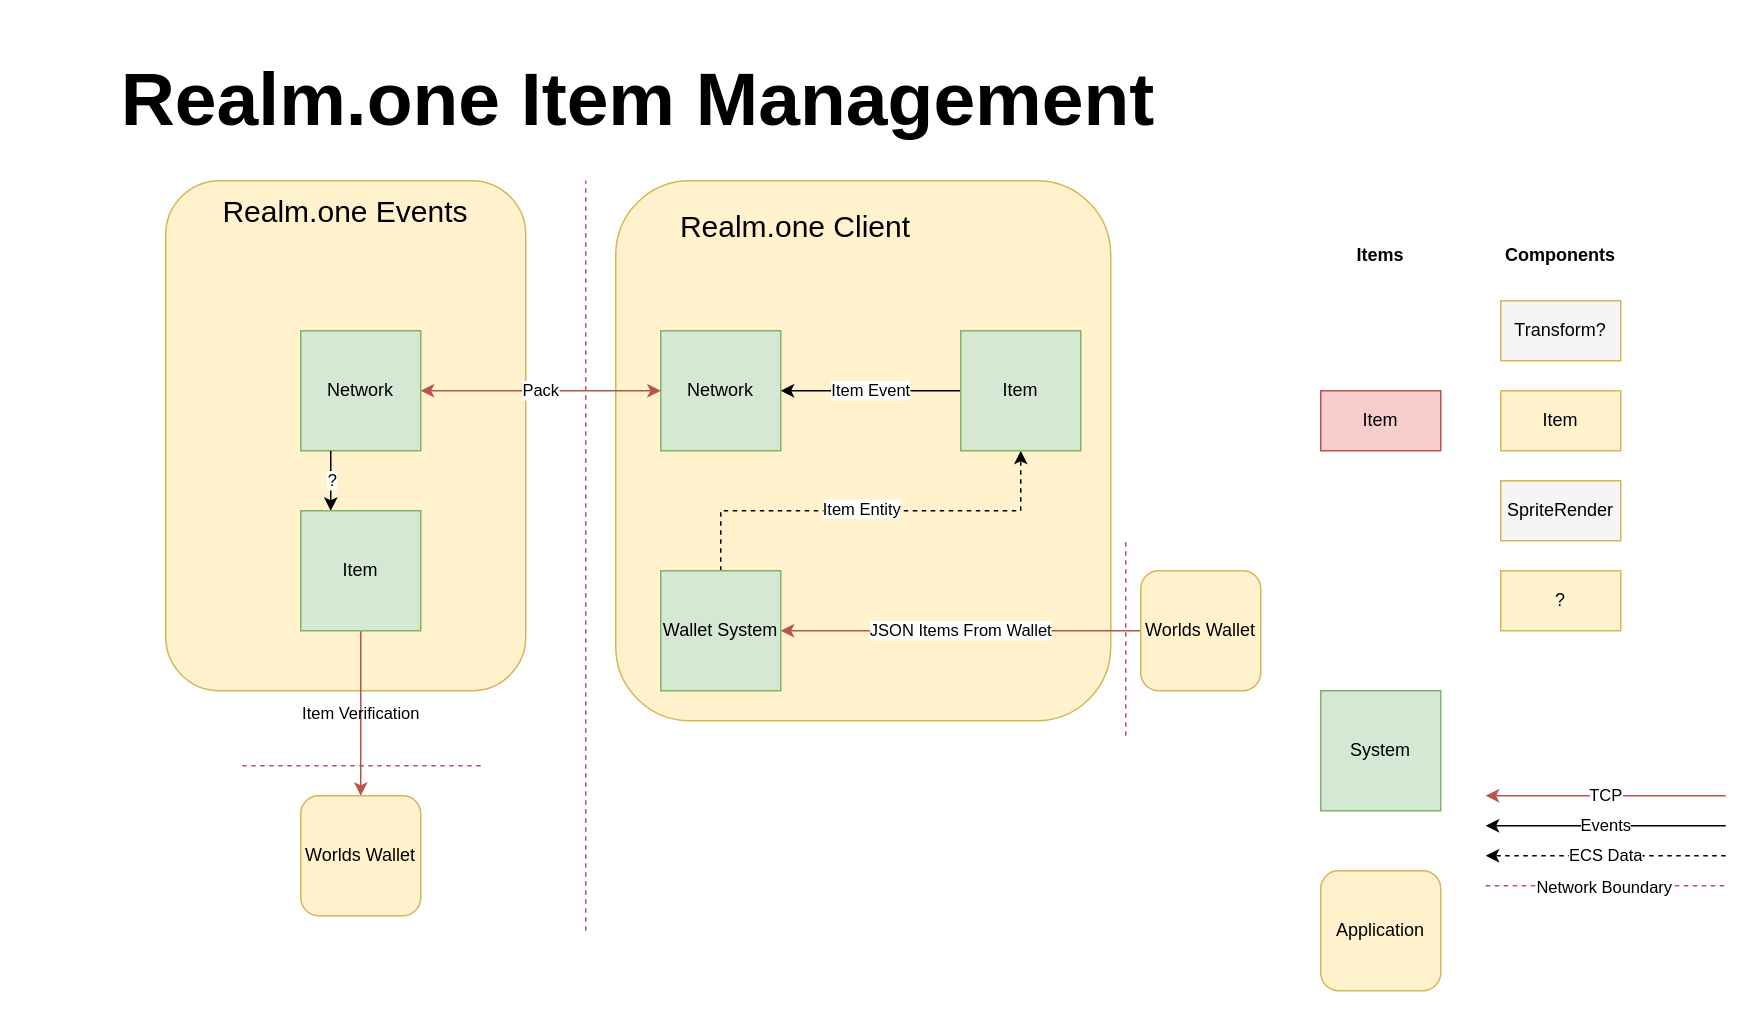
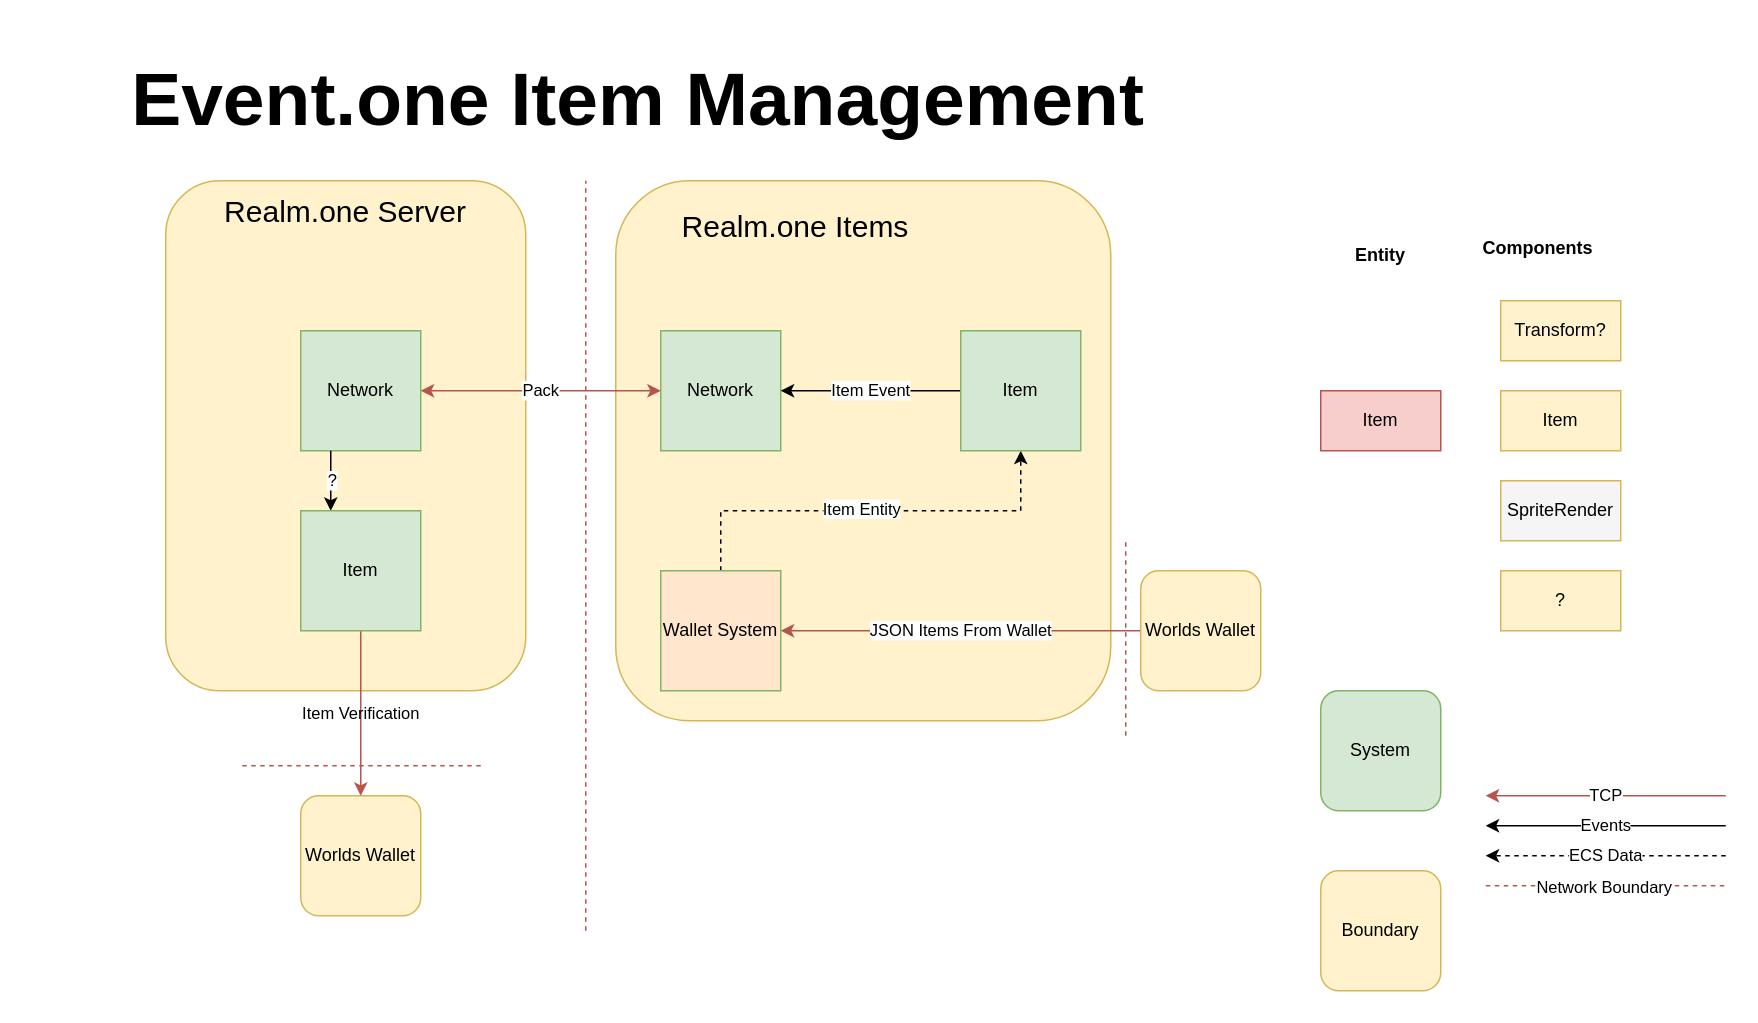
node "Realm.one Item Management": label "Realm.one Item Management" -> "Event.one Item Management"
node "Realm.one Events": label "Realm.one Events" -> "Realm.one Server"
node "Realm.one Client": label "Realm.one Client" -> "Realm.one Items"
node "Items": label "Items" -> "Entity"
node "Components": moved (1561, 256) -> (1538, 248)
node "Transform?": fillcolor #f5f5f5 -> #fff2cc
node "Wallet System": fillcolor #d5e8d4 -> #ffe6cc
node "System": shape rectangle -> rounded rectangle
node "Application": label "Application" -> "Boundary"
